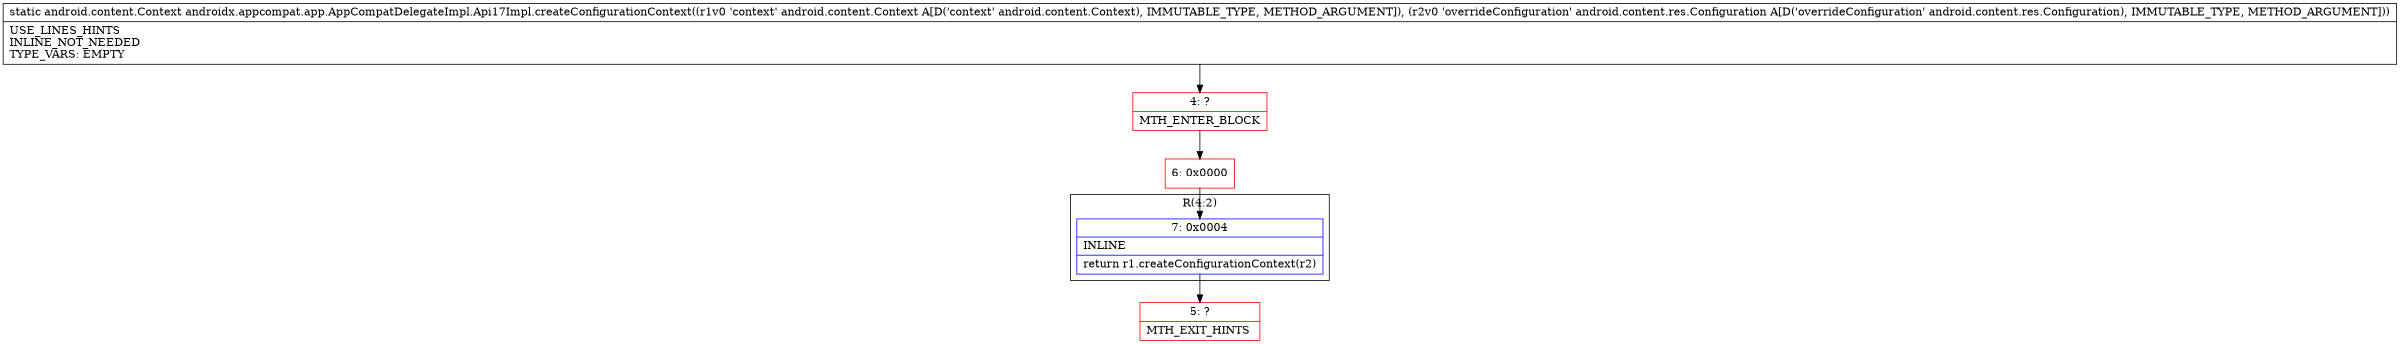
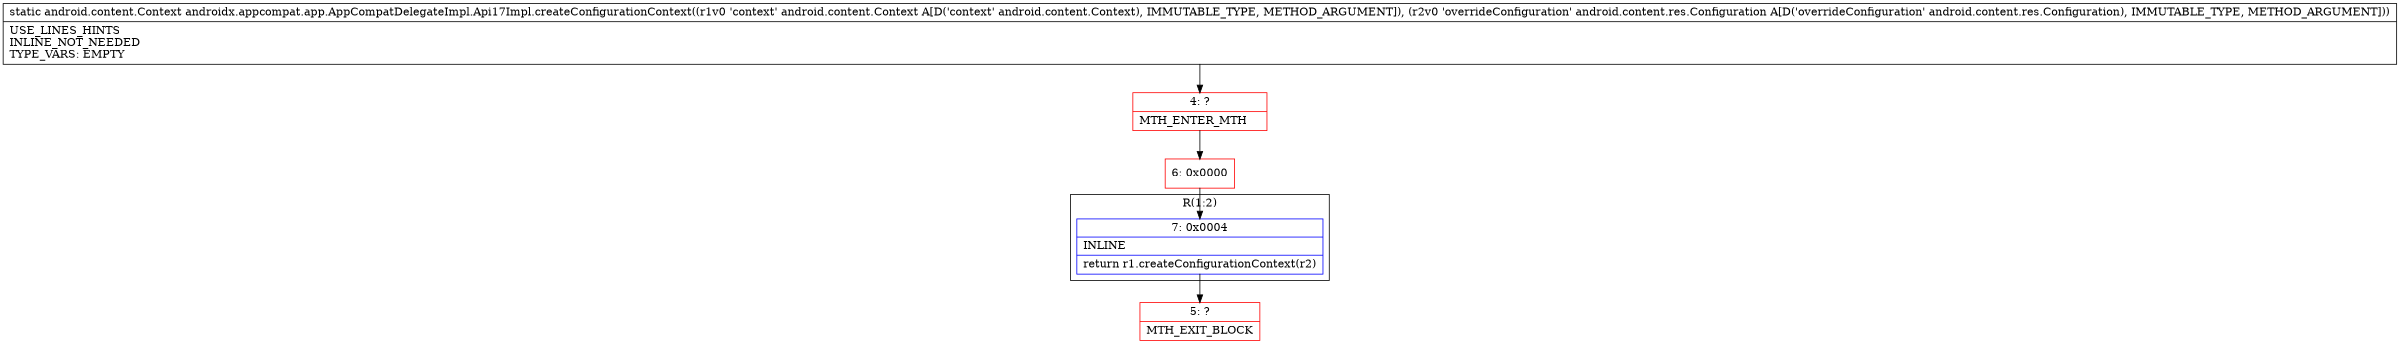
node "4: ?": text "MTH_ENTER_BLOCK" -> "MTH_ENTER_MTH"
cluster "R(4:2)": label "R(4:2)" -> "R(1:2)"
node "5: ?": text "MTH_EXIT_HINTS" -> "MTH_EXIT_BLOCK"
